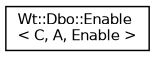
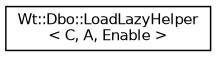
node "Wt::Dbo::Enable < C, A, Enable >": label "Wt::Dbo::Enable < C, A, Enable >" -> "Wt::Dbo::LoadLazyHelper < C, A, Enable >"
